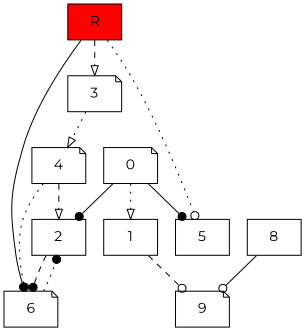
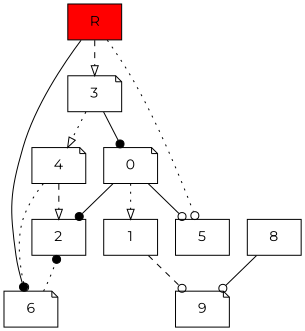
edge "3" -> "0": added
edge "0" -> "5": arrowhead dot -> odot
edge "2" -> "6": removed
